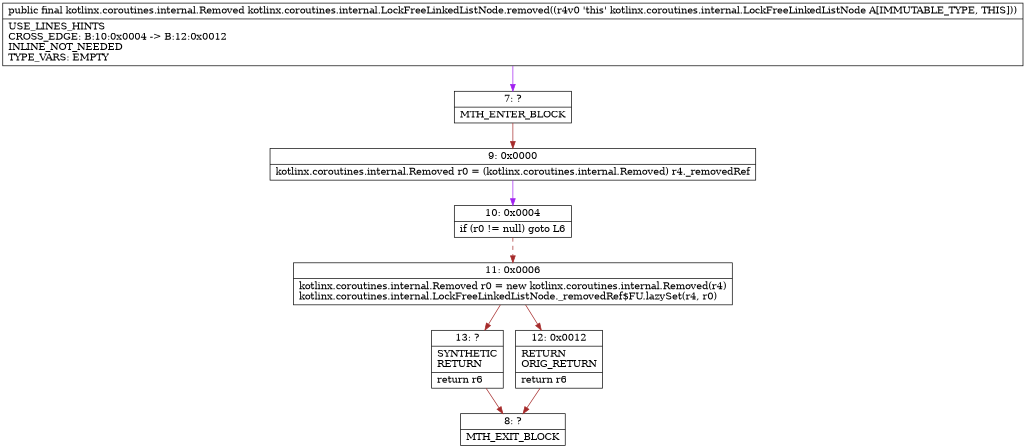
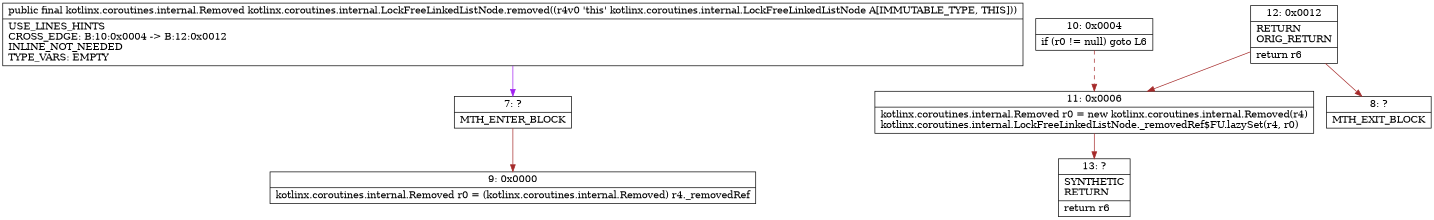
edge "9: 0x0000" -> "10: 0x0004": removed
edge "11: 0x0006" -> "12: 0x0012": reversed
edge "13: ?" -> "8: ?": removed
